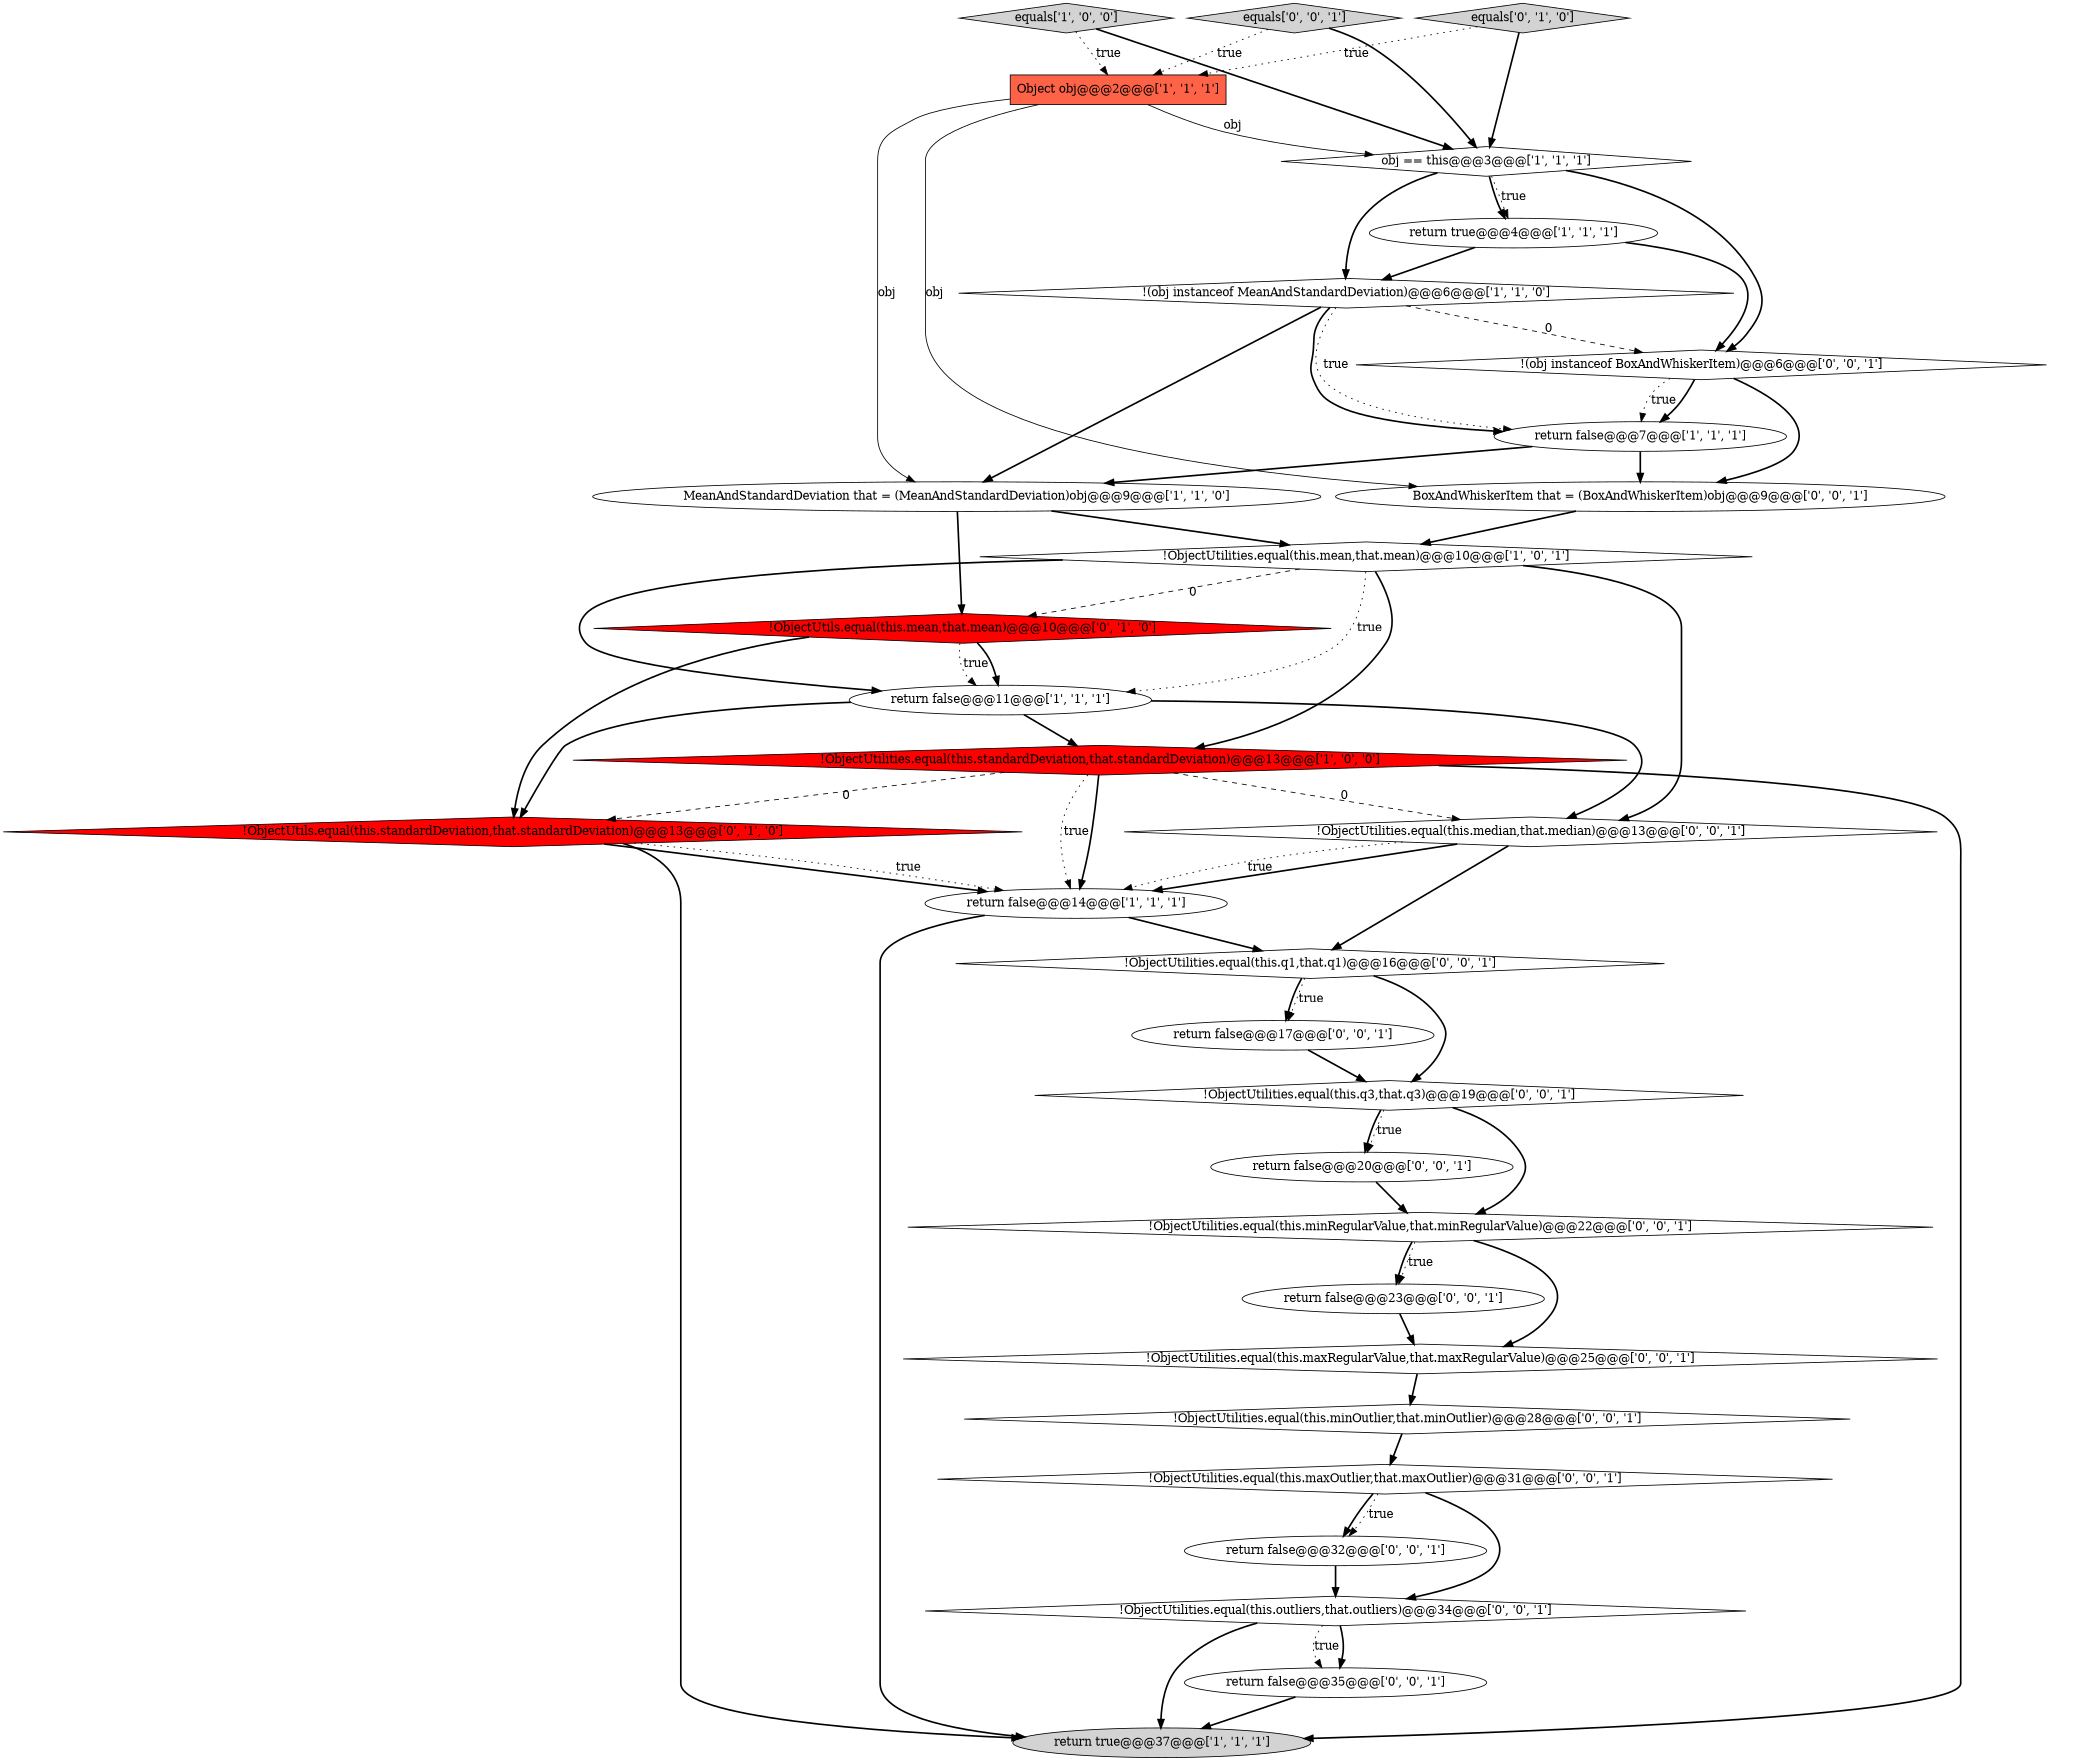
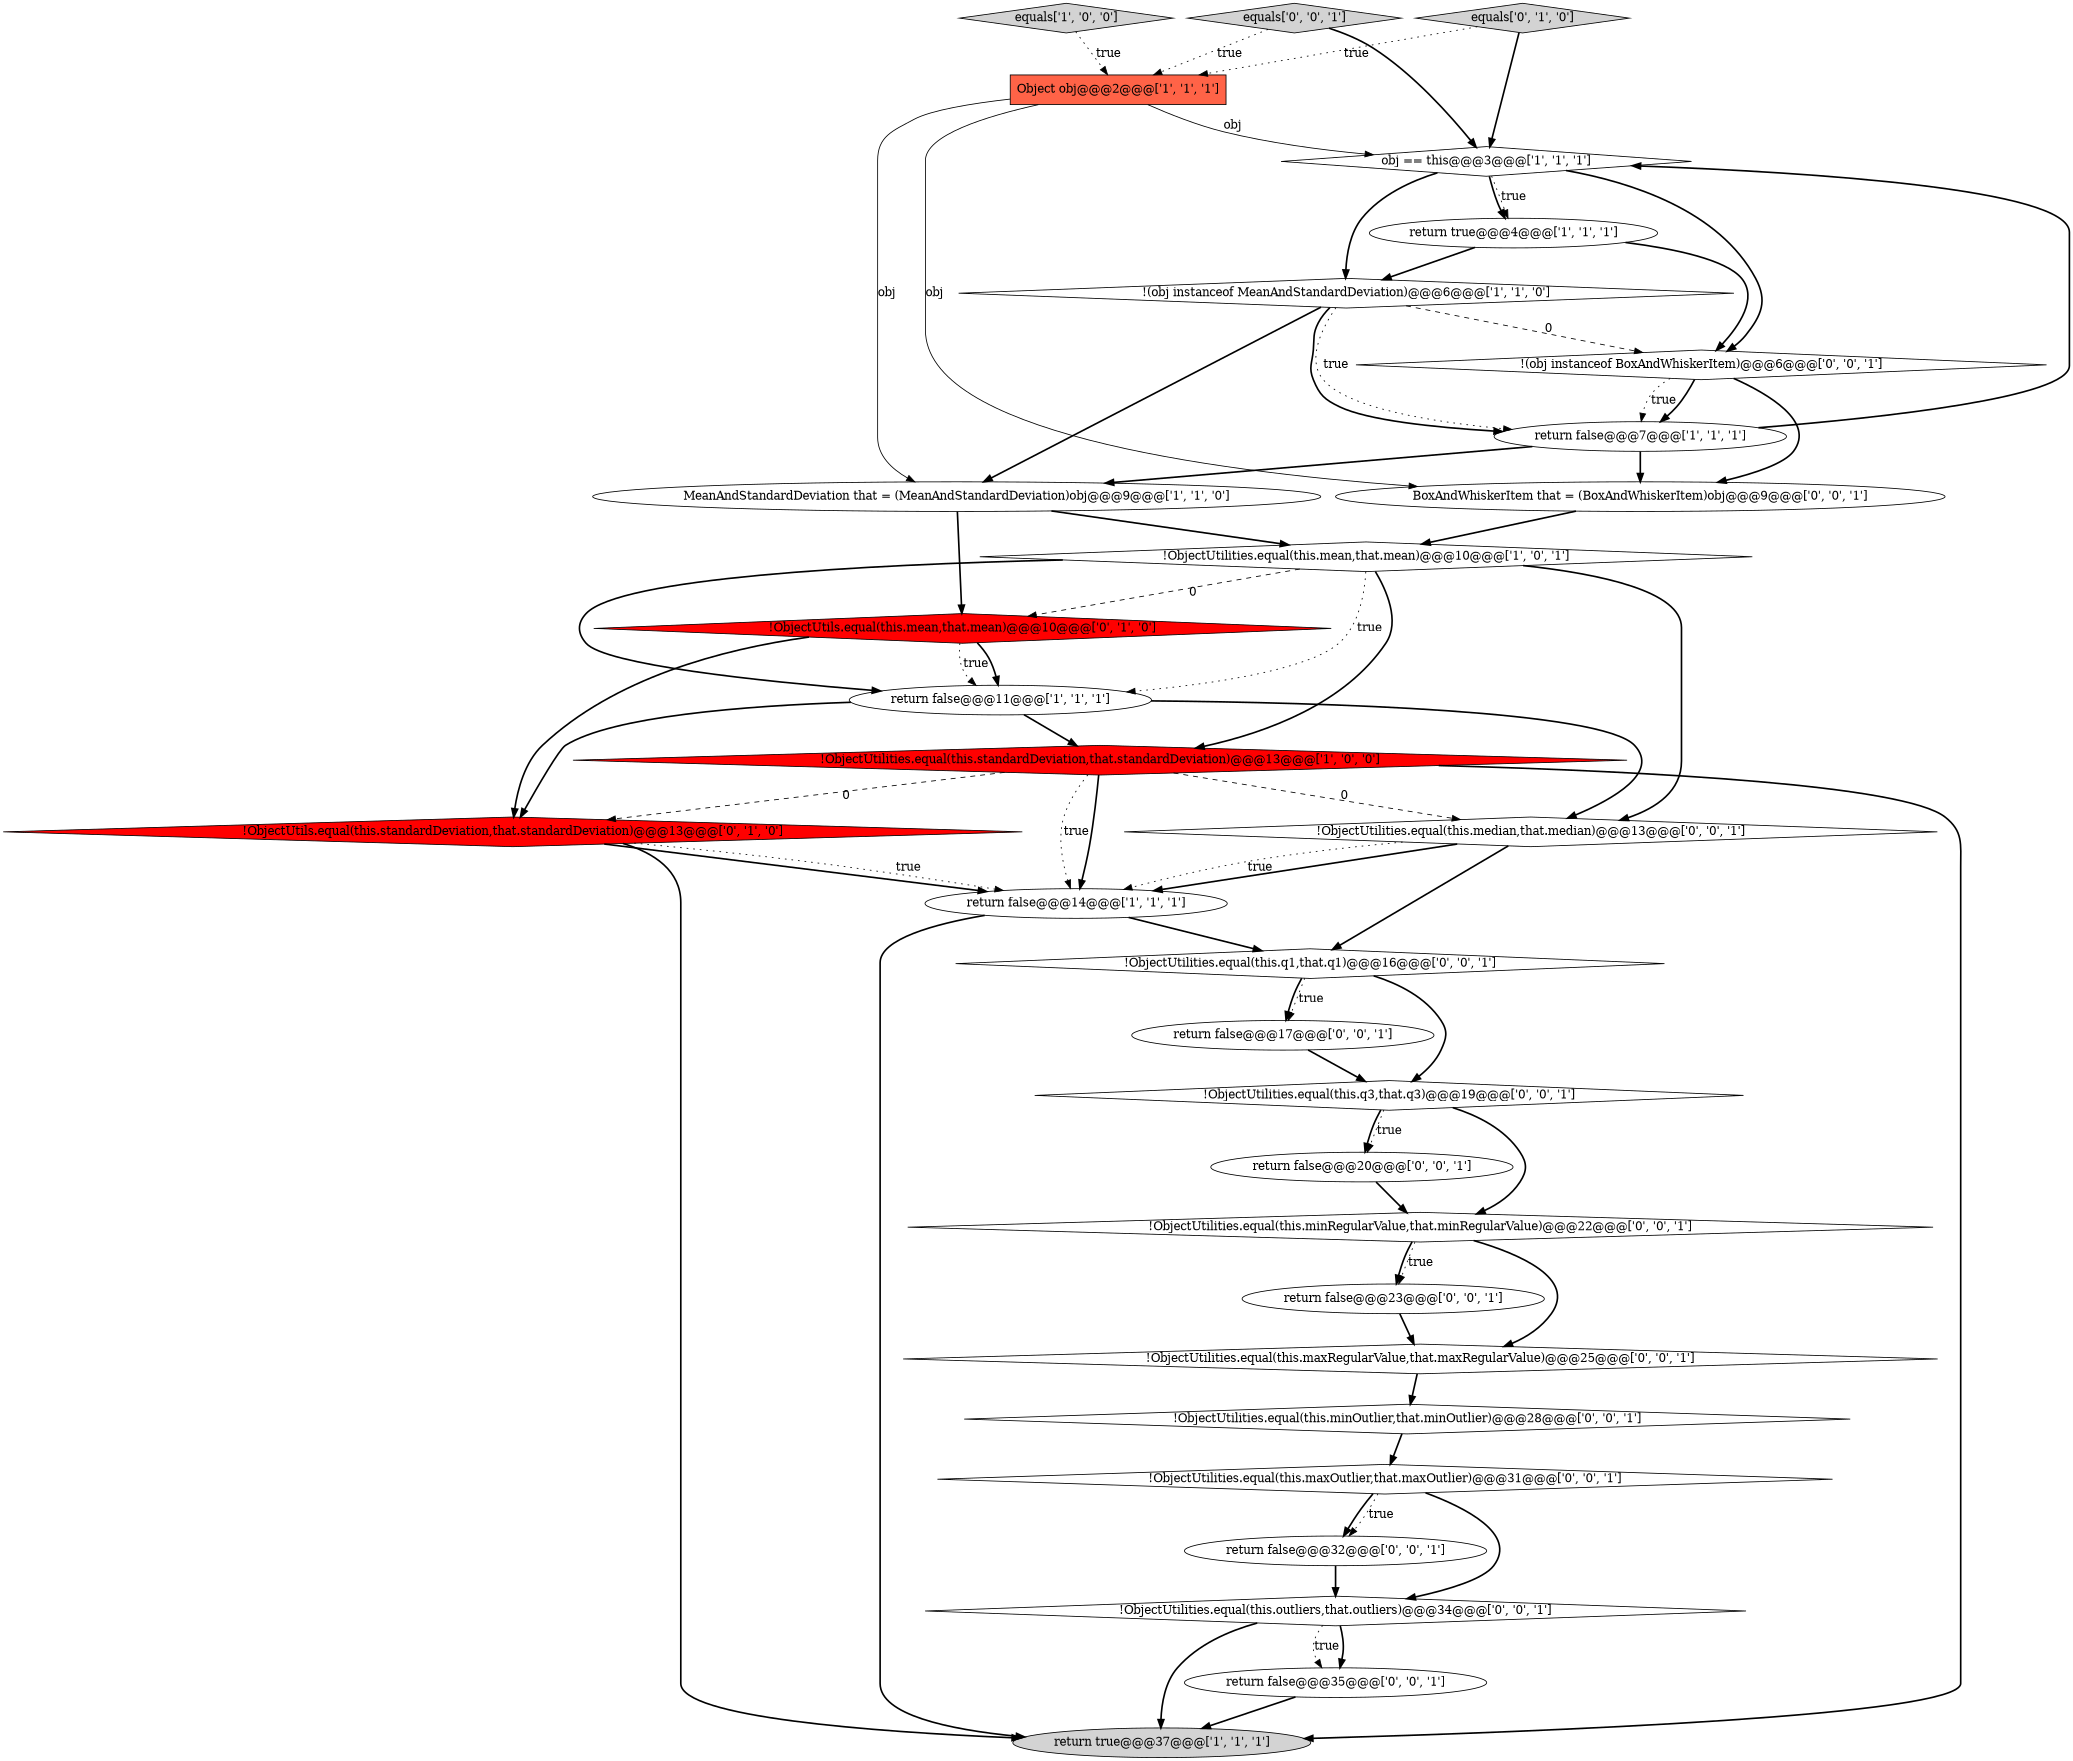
edge "equals['1', '0', '0']" -> "obj == this@@@3@@@['1', '1', '1']": now "return false@@@7@@@['1', '1', '1']" -> "obj == this@@@3@@@['1', '1', '1']"
